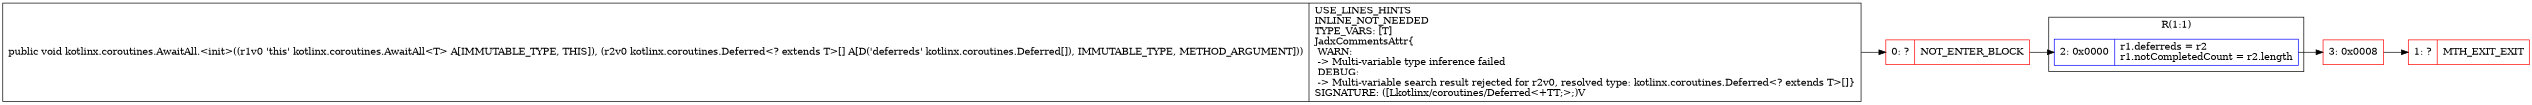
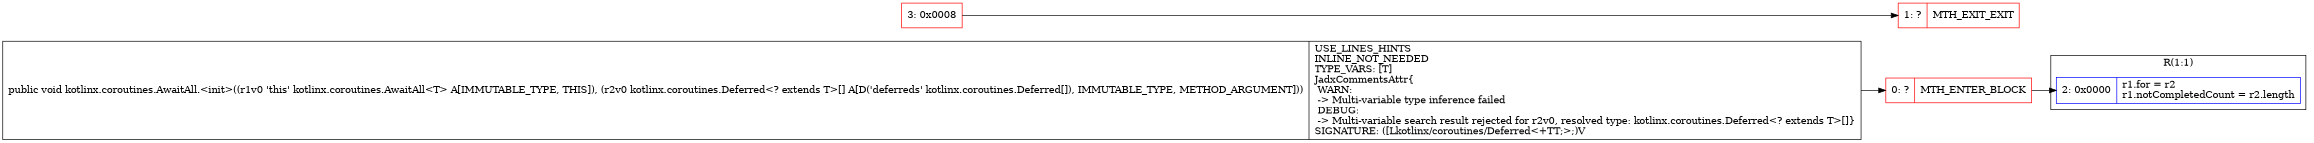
node "2: 0x0000": text "r1.deferreds = r2" -> "r1.for = r2"
node "0: ?": text "NOT_ENTER_BLOCK" -> "MTH_ENTER_BLOCK"
edge "2: 0x0000" -> "3: 0x0008": removed
